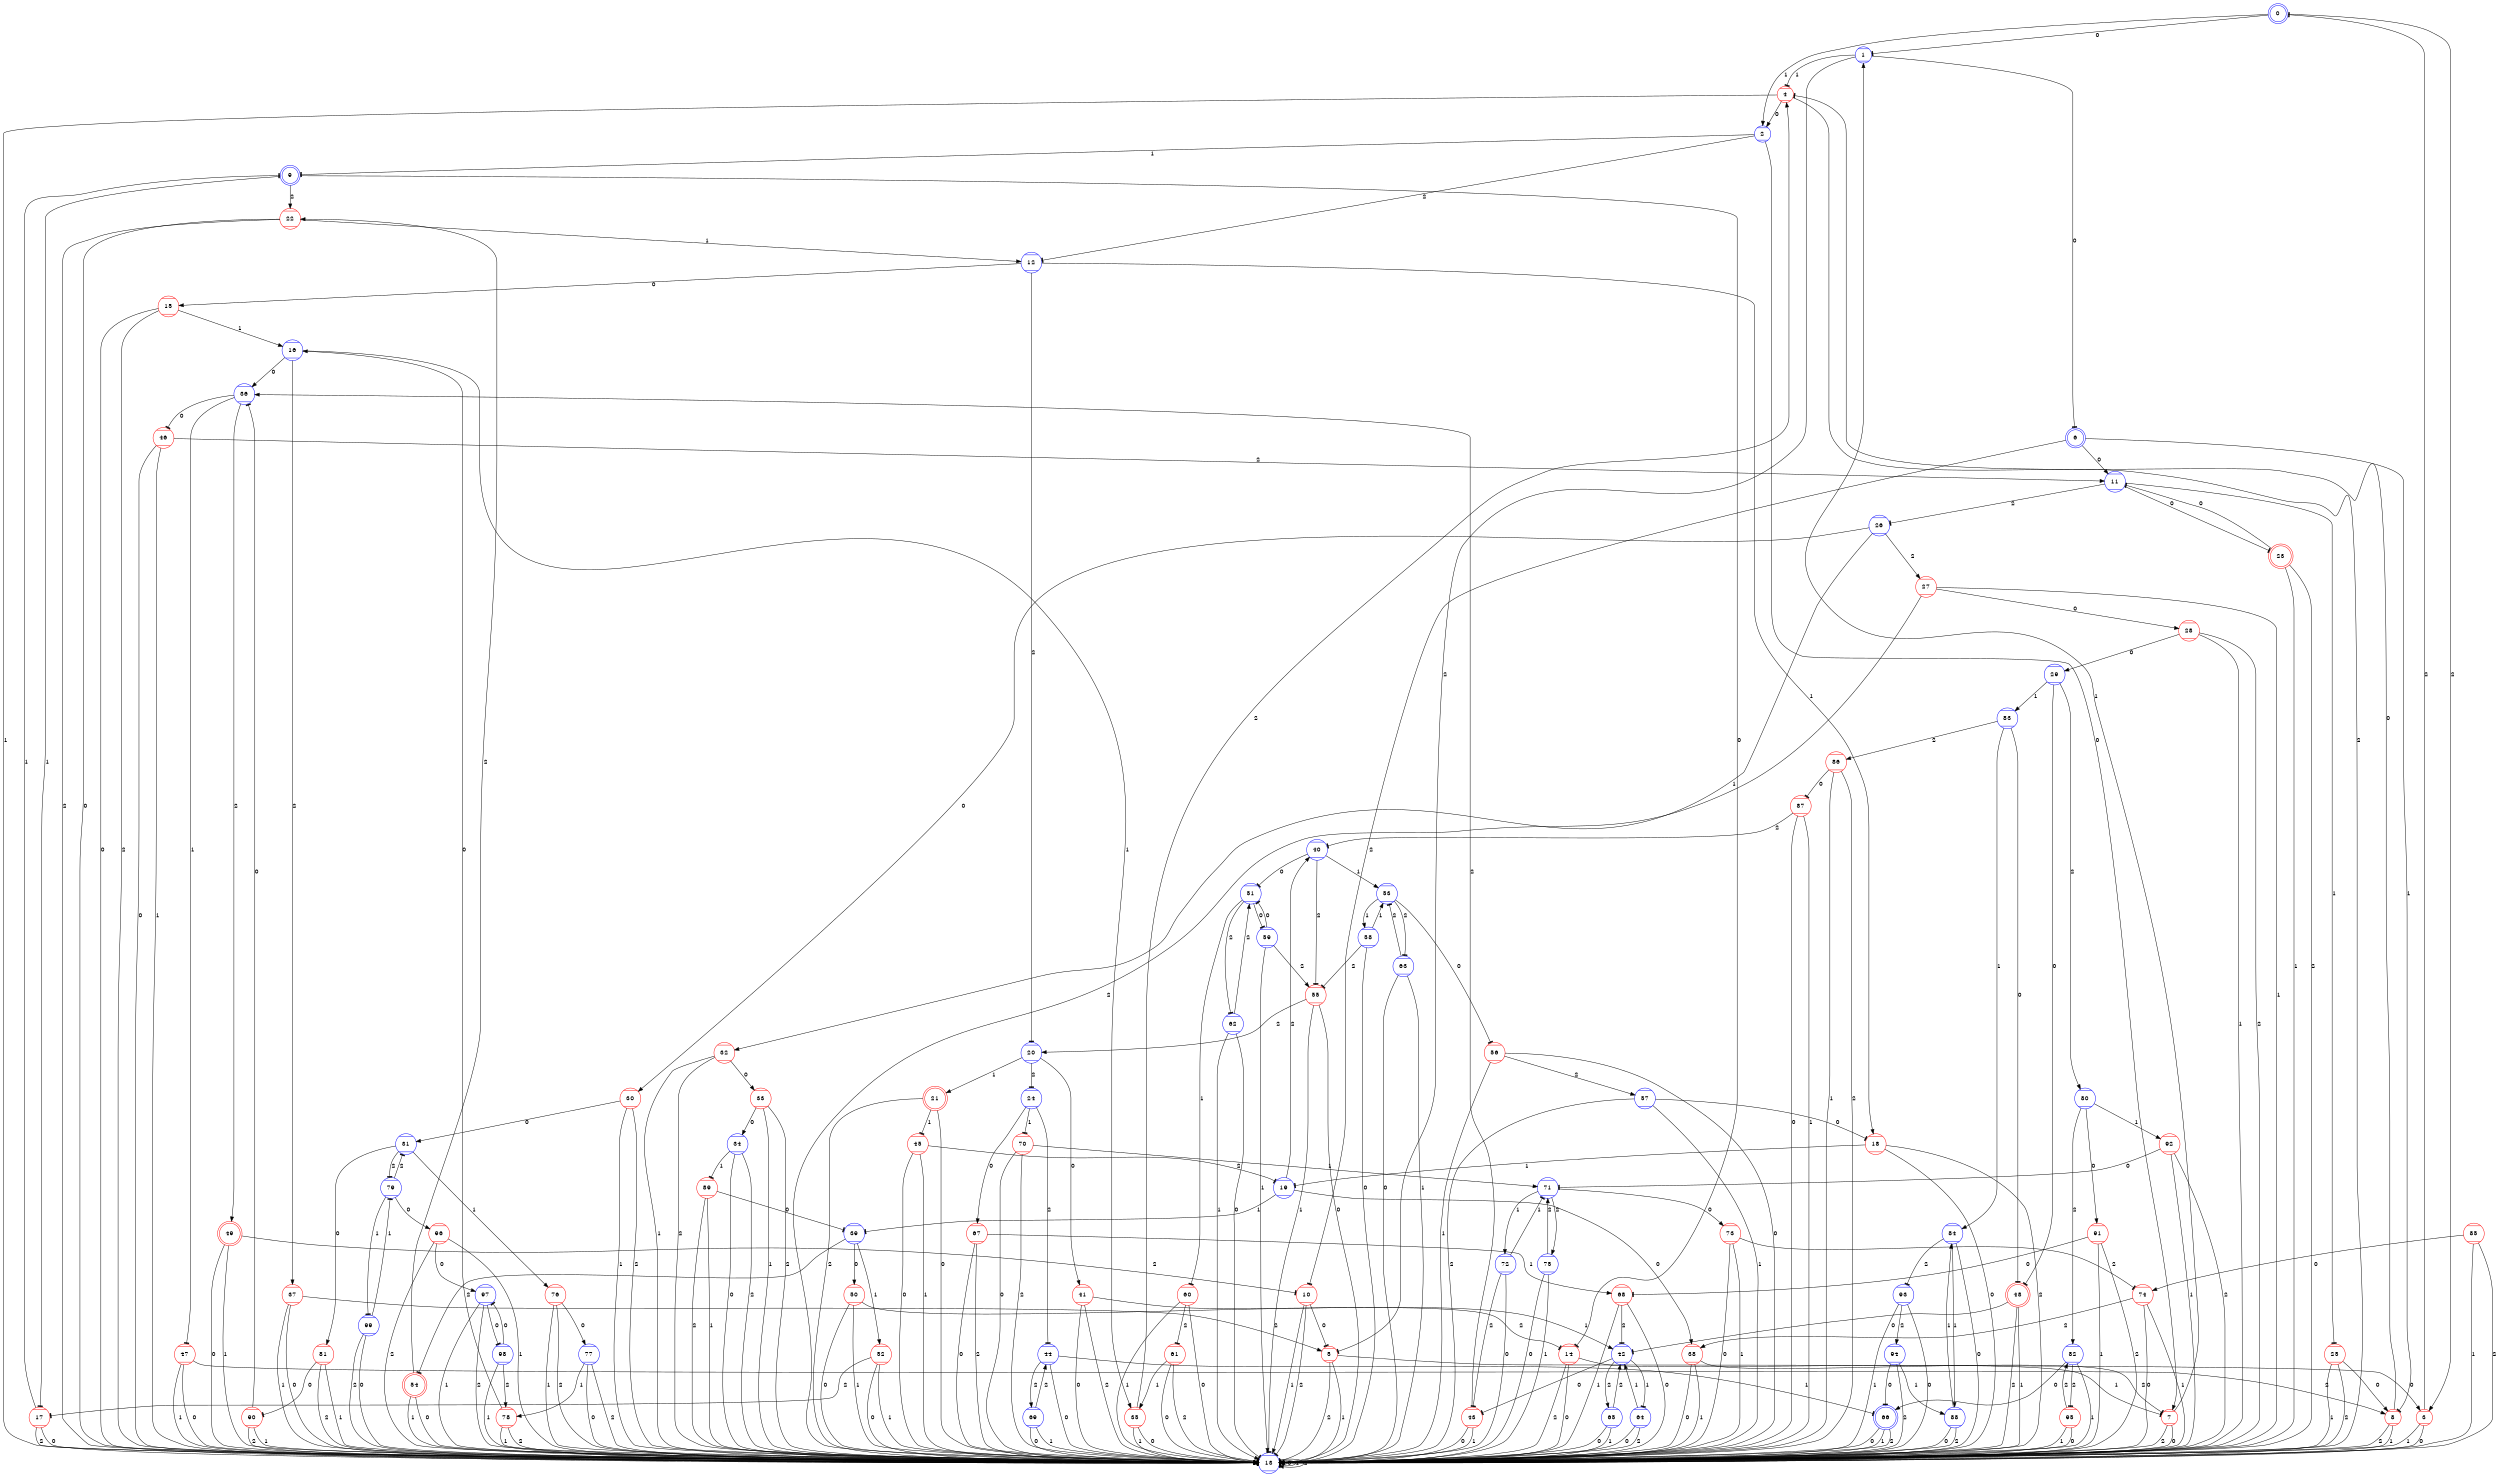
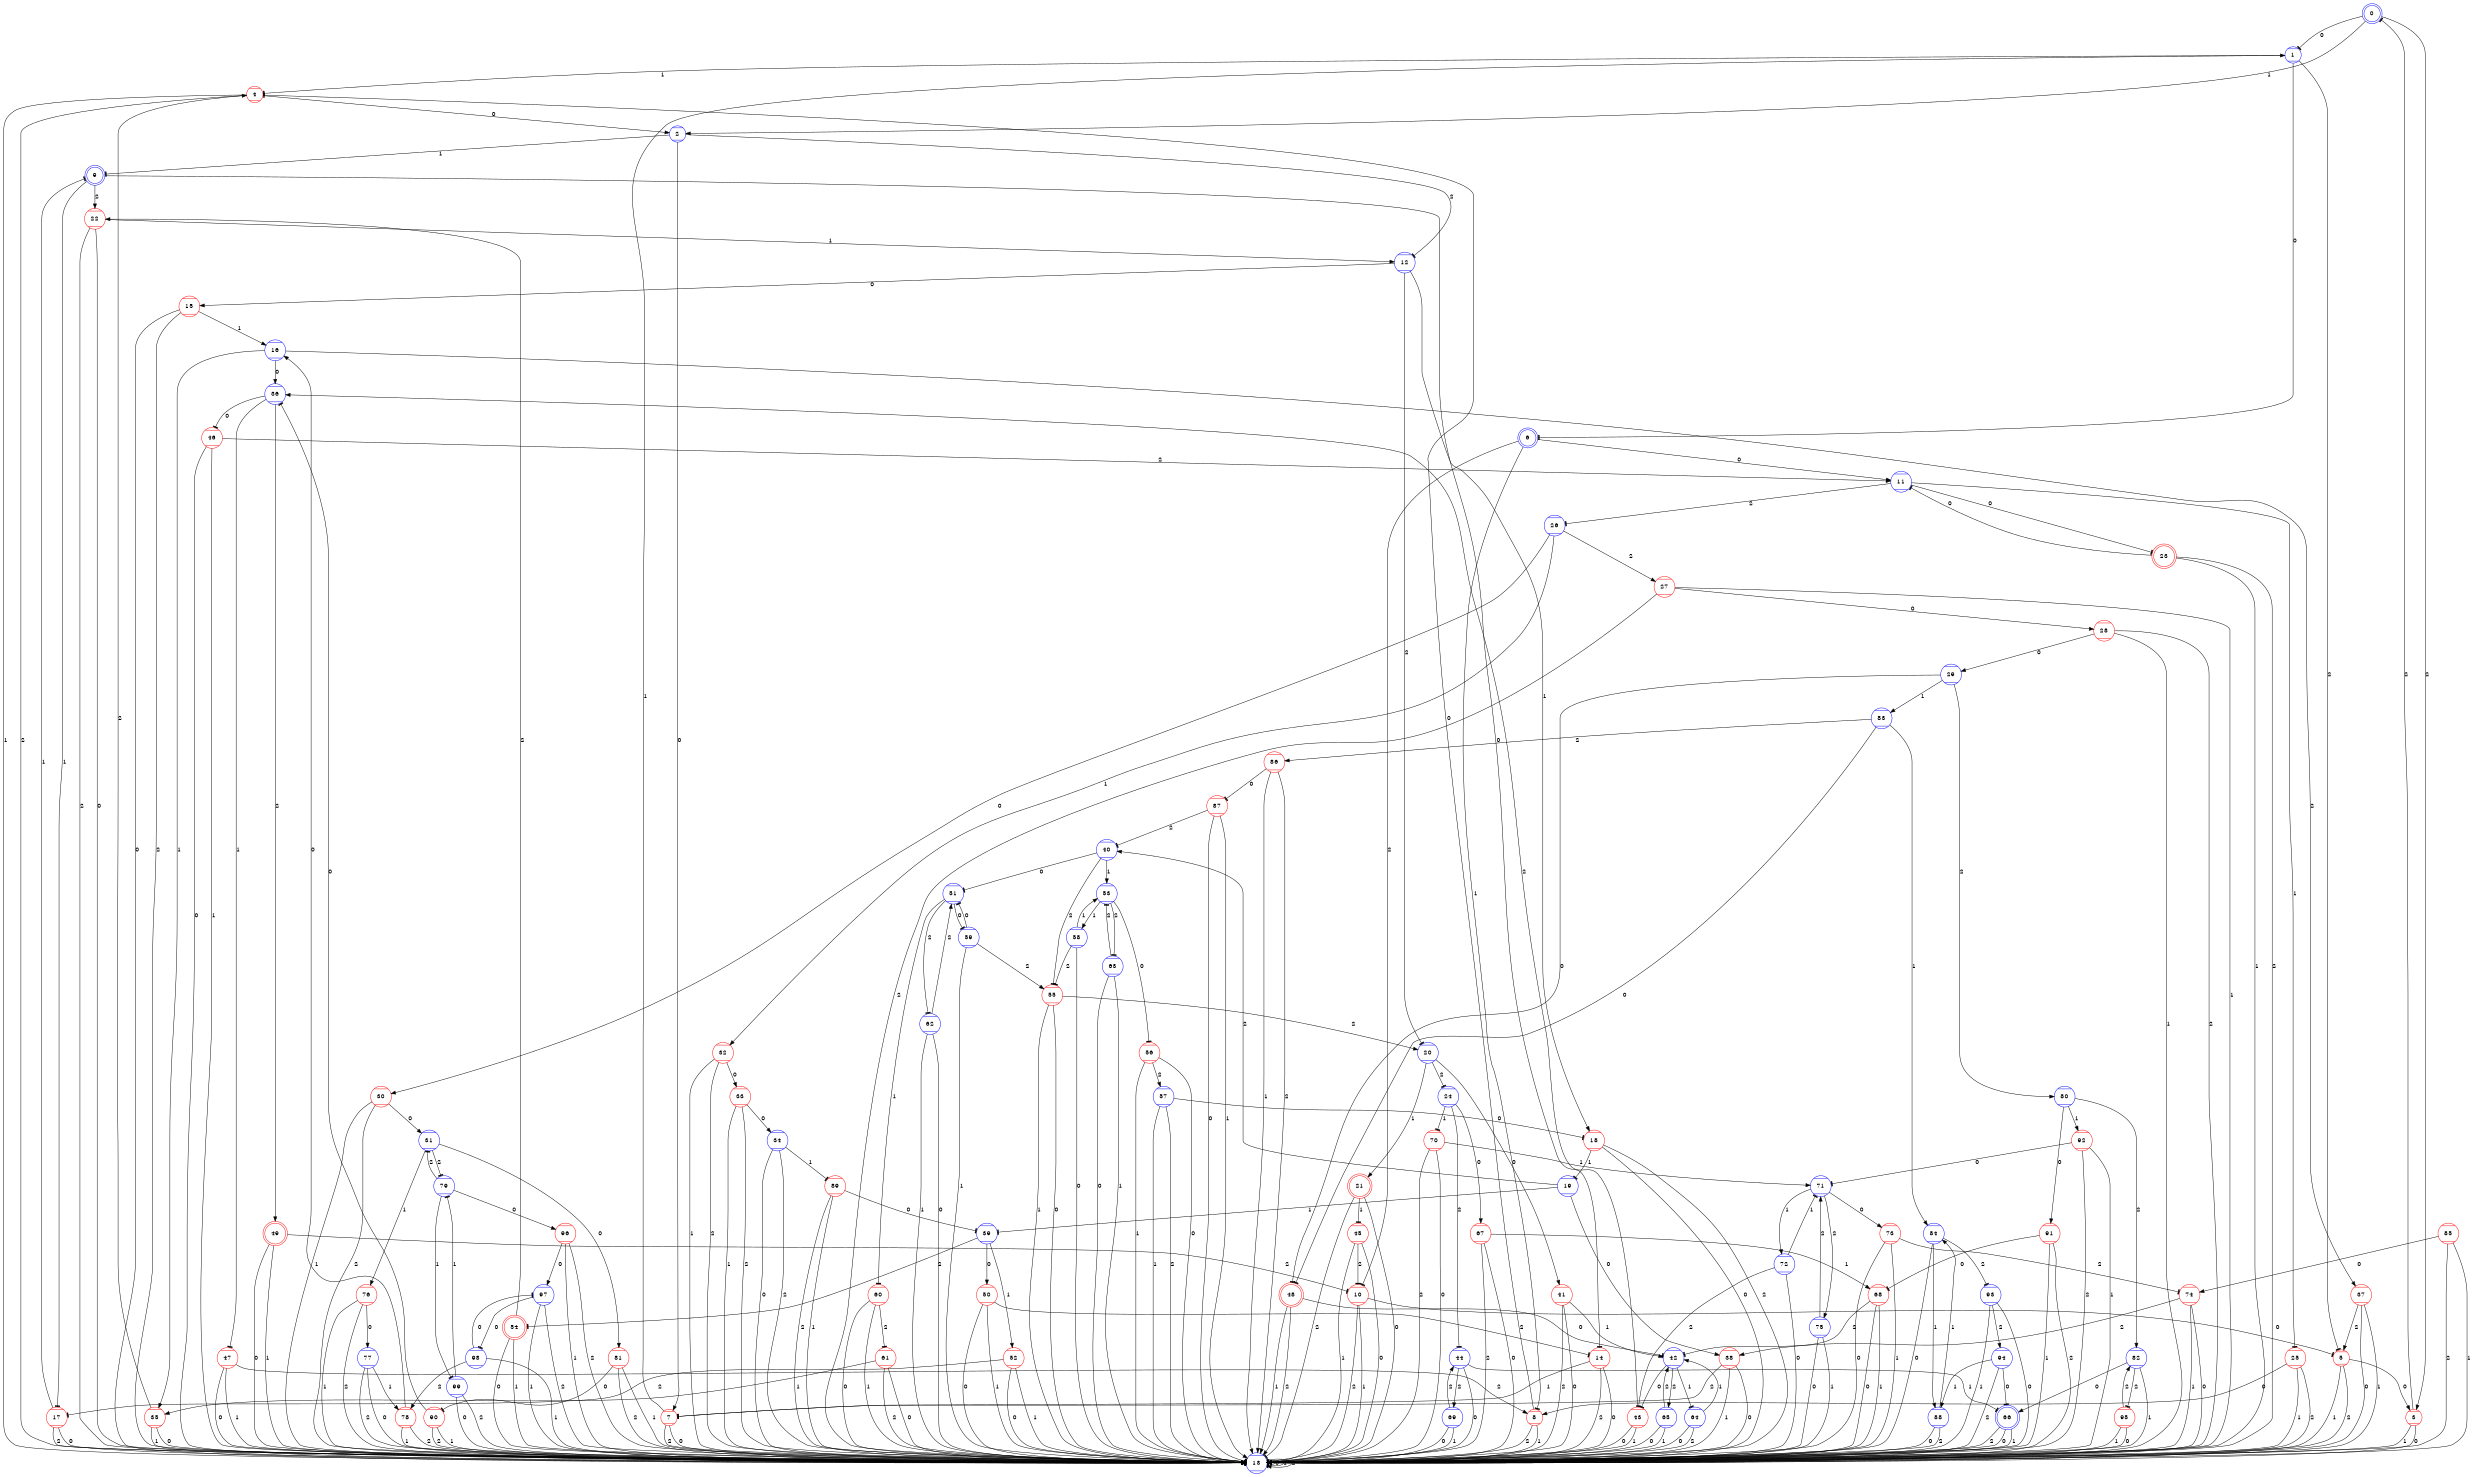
edge "45" -> "19": now "45" -> "10"
